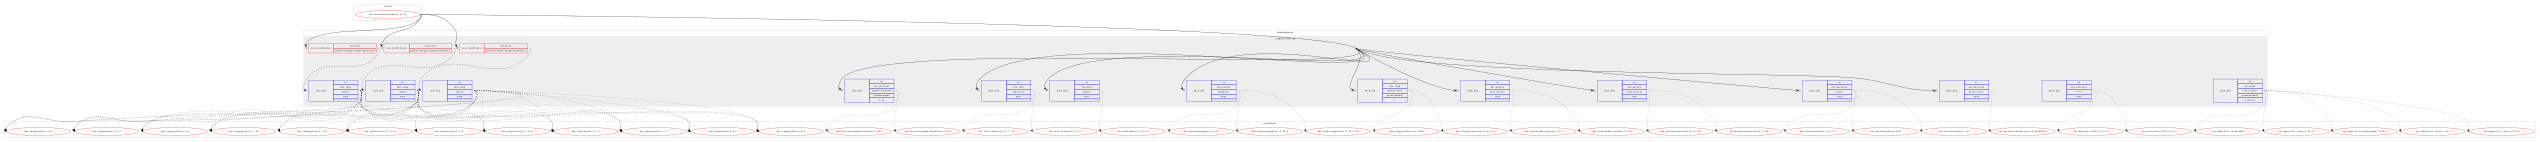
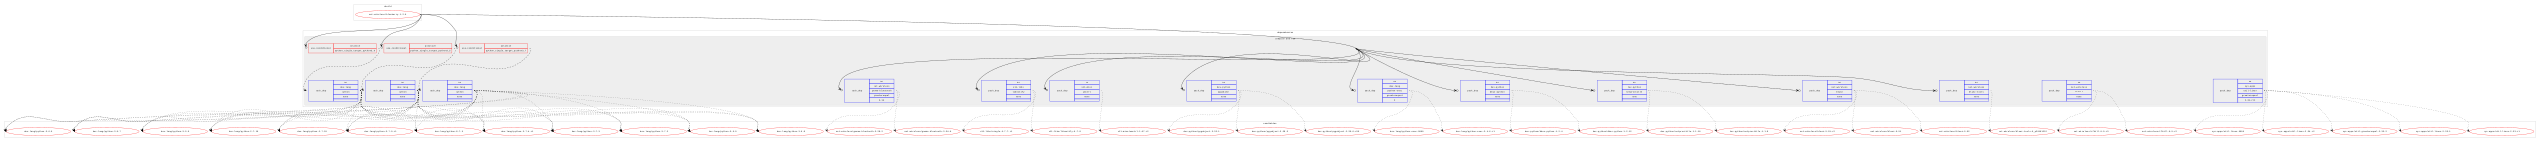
node "x11-libs/libnotify-0.7.7-r1": label "x11-libs/libnotify-0.7.7-r1" -> "x11-libs/single-0.7.7-r1"
